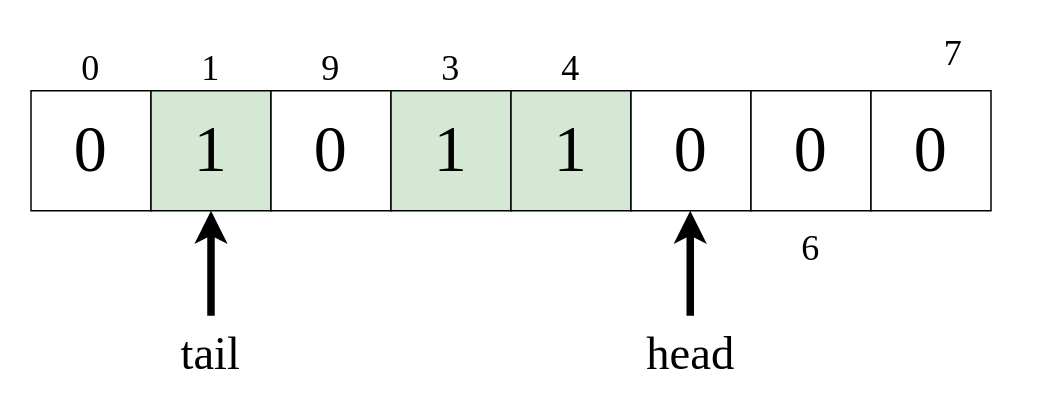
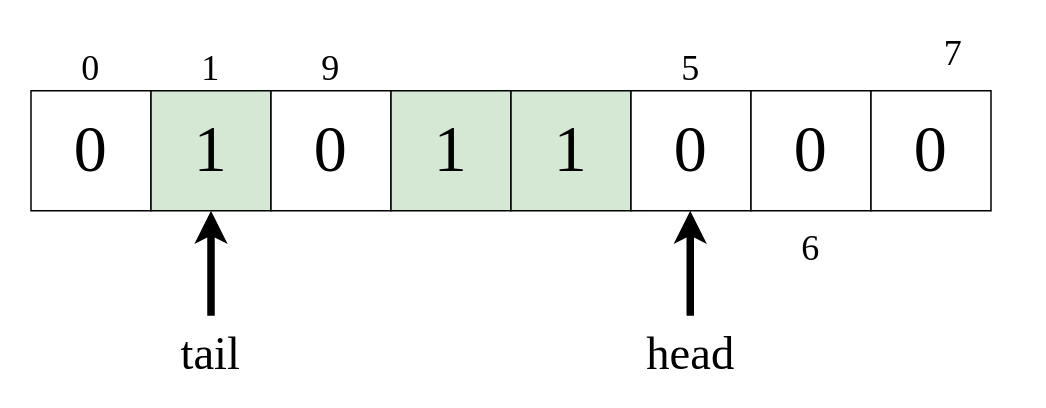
node "3": removed
node "4": removed
node "5": added
